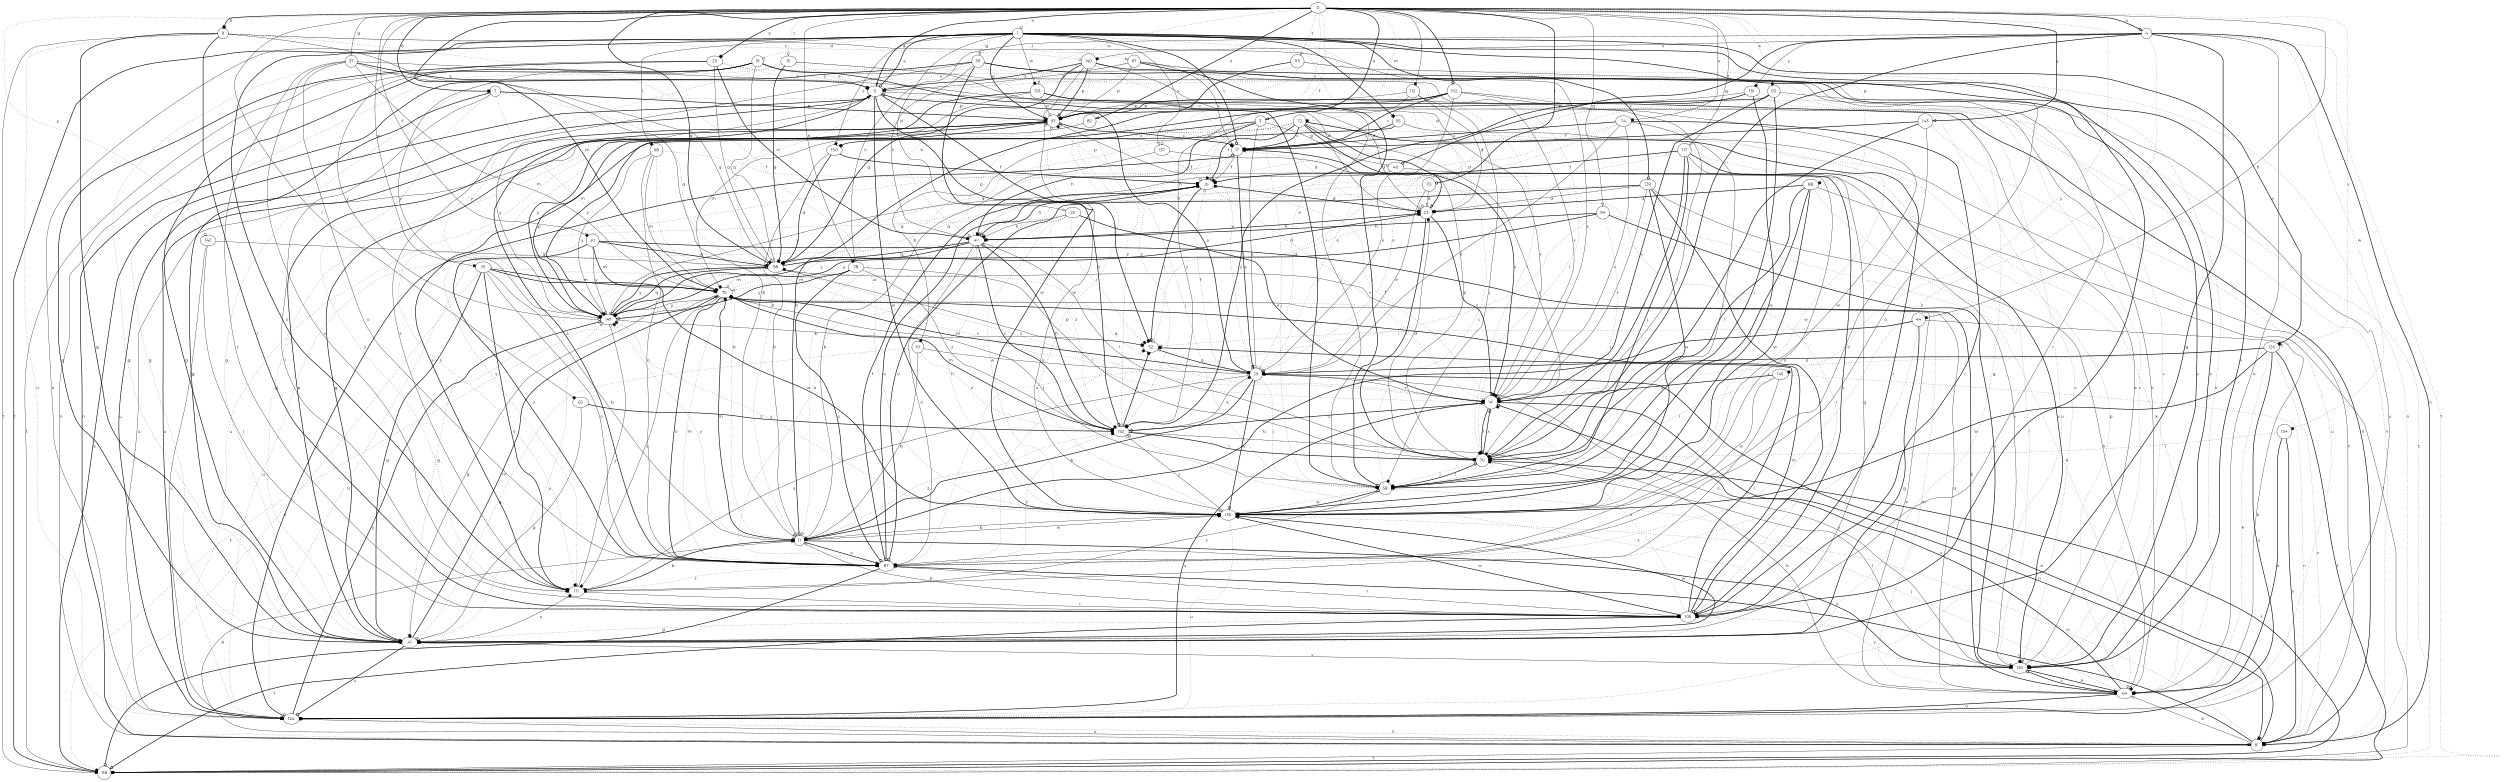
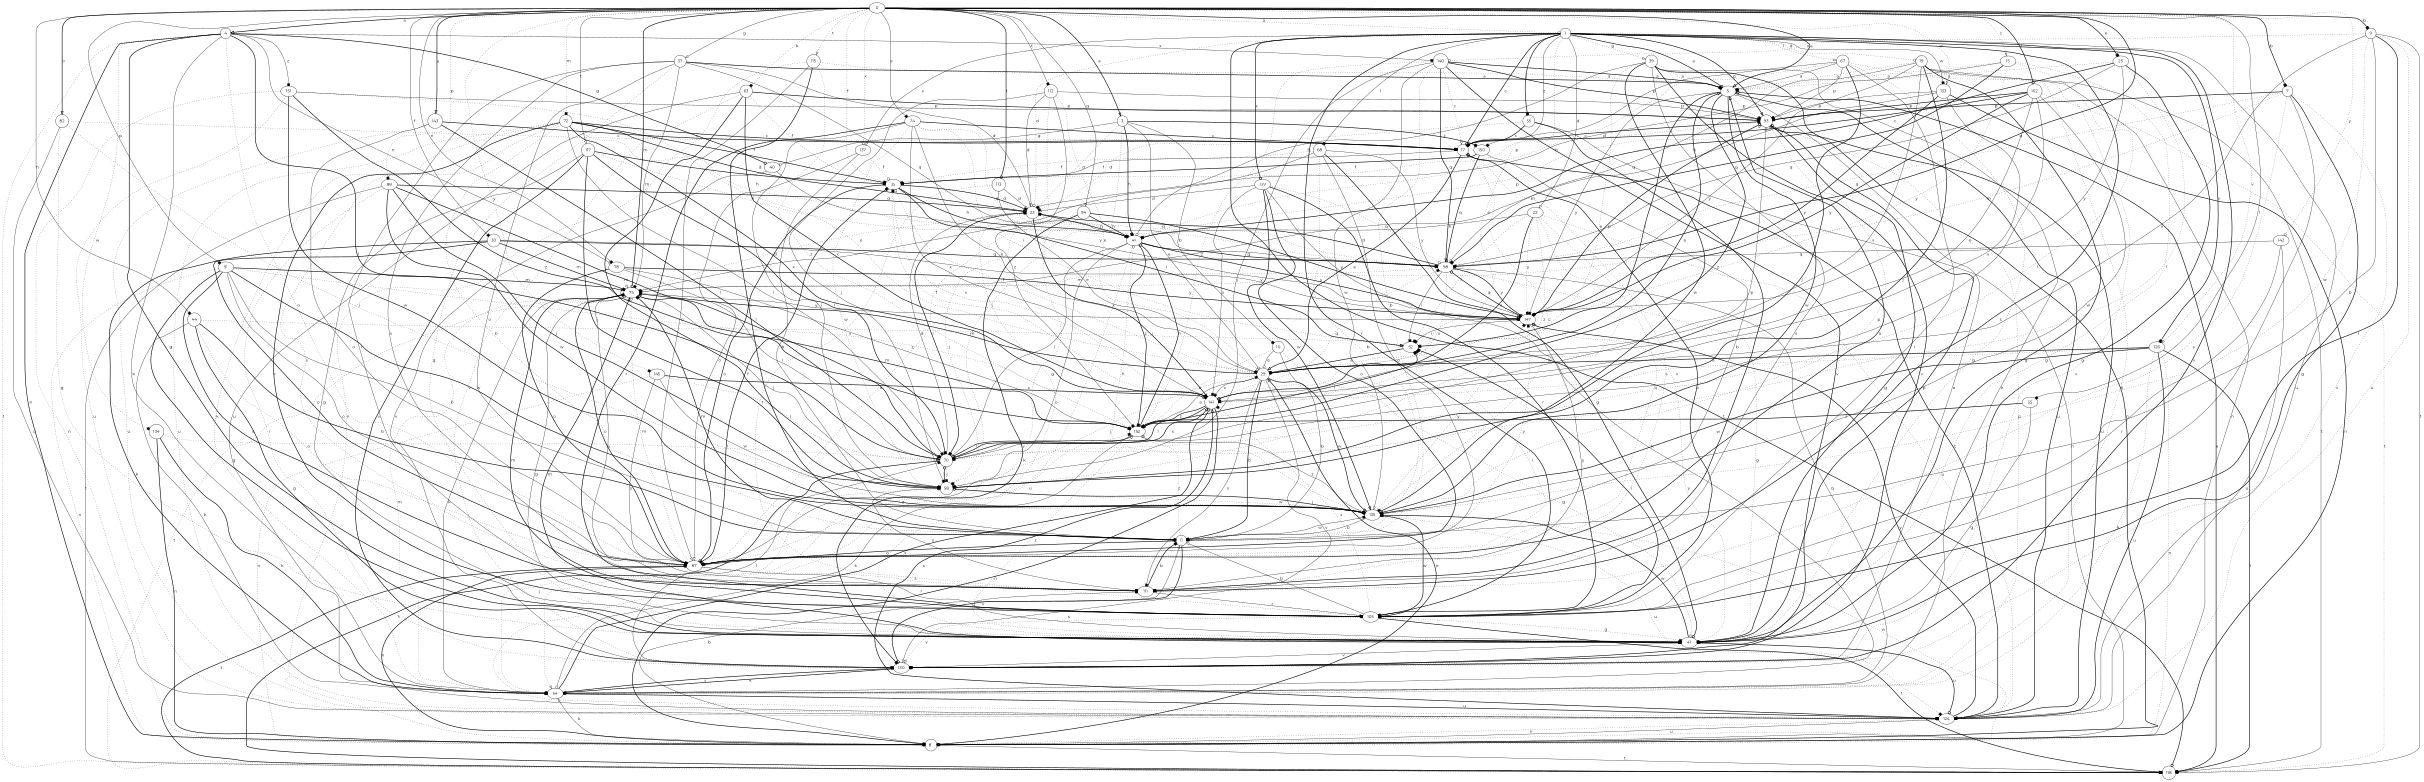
edge "9" -> "41": now "68" -> "41"
